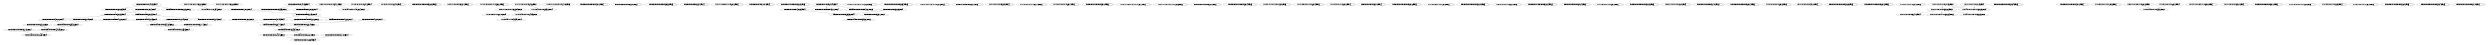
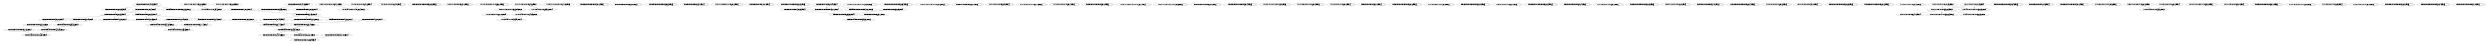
node "0000000000000000000_1-20:15-LEN:19": added
